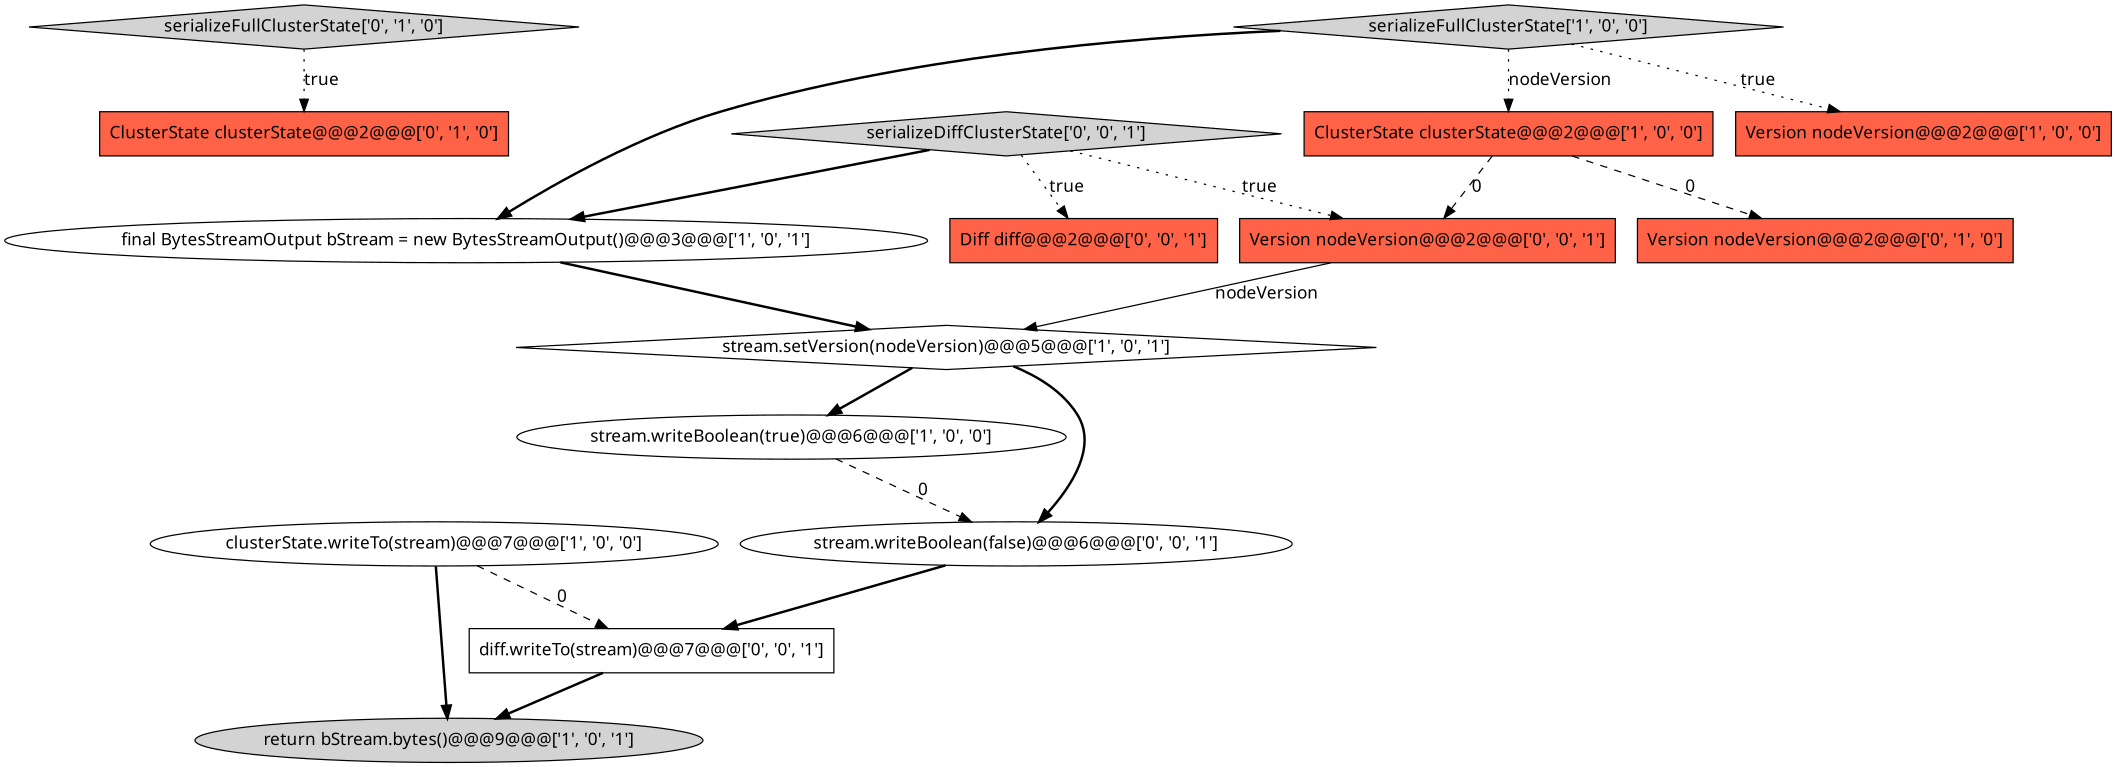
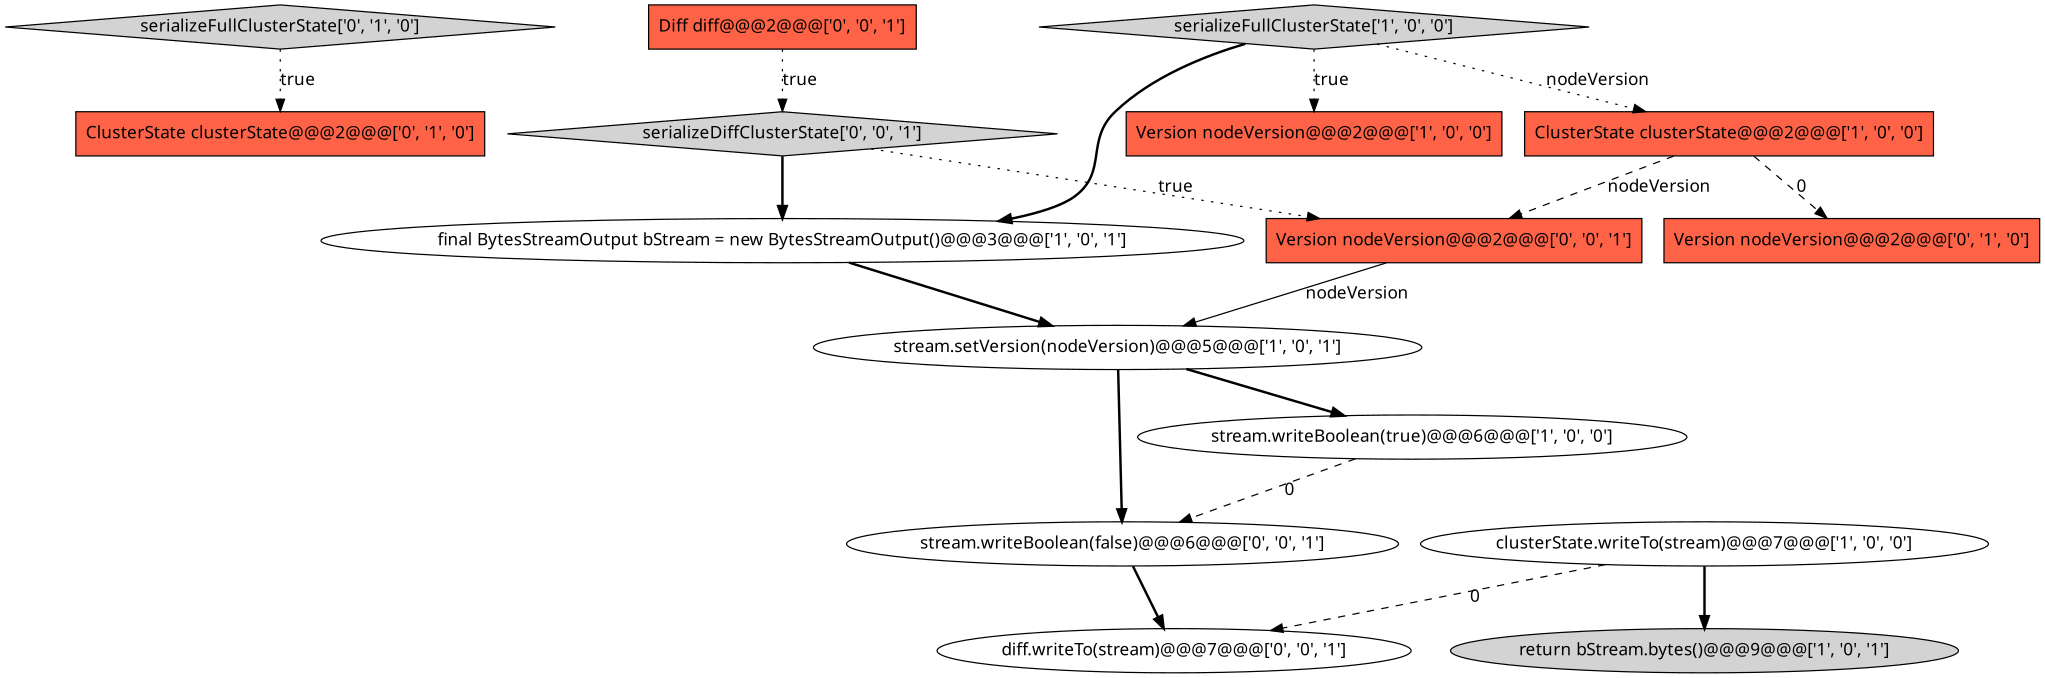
edge "serializeDiffClusterState['0', '0', '1']" -> "Diff diff@@@2@@@['0', '0', '1']": reversed
edge "ClusterState clusterState@@@2@@@['1', '0', '0']" -> "Version nodeVersion@@@2@@@['0', '0', '1']": label "0" -> "nodeVersion"
node "stream.setVersion(nodeVersion)@@@5@@@['1', '0', '1']": shape diamond -> ellipse
node "diff.writeTo(stream)@@@7@@@['0', '0', '1']": shape box -> ellipse
edge "diff.writeTo(stream)@@@7@@@['0', '0', '1']" -> "return bStream.bytes()@@@9@@@['1', '0', '1']": removed
